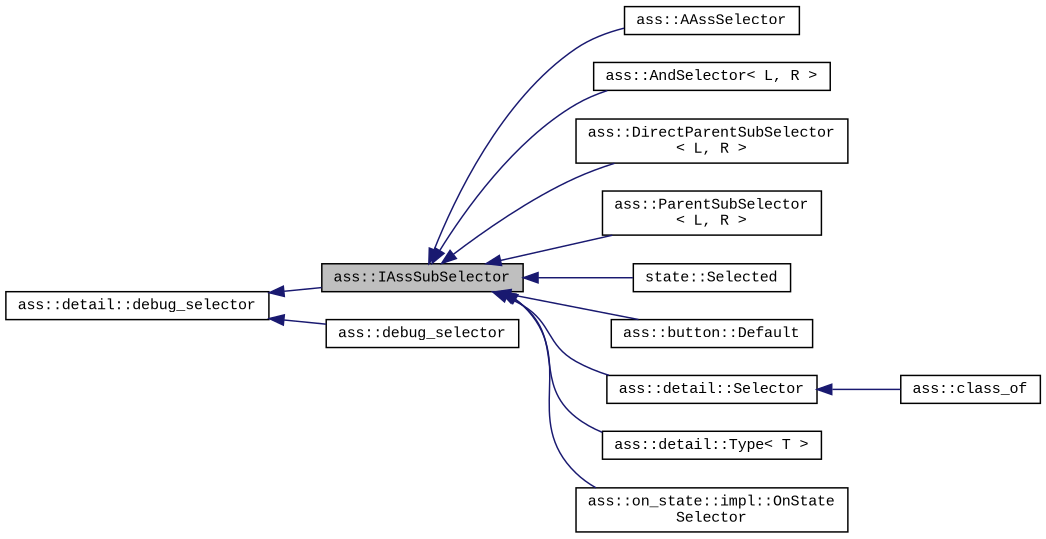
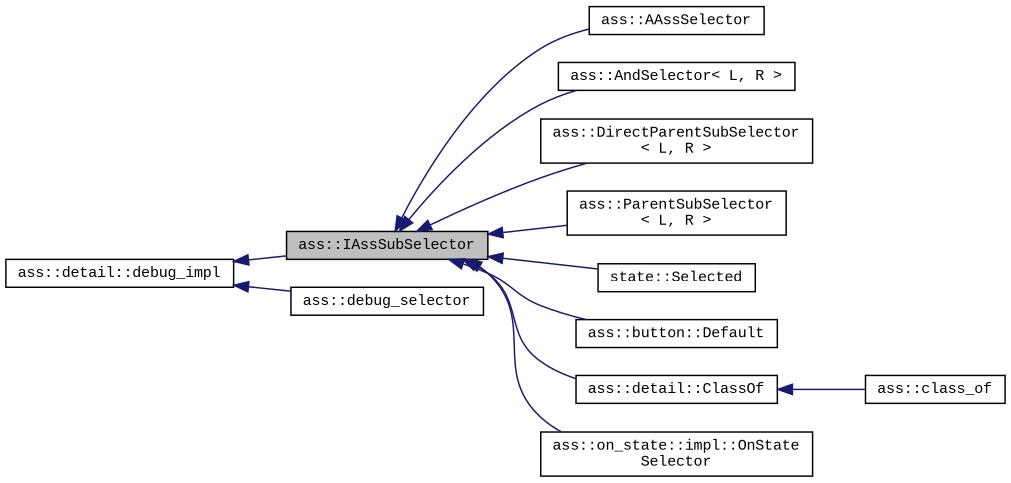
node "ass::detail::debug_selector": label "ass::detail::debug_selector" -> "ass::detail::debug_impl"
node "ass::detail::Selector": label "ass::detail::Selector" -> "ass::detail::ClassOf"
node "ass::detail::Type< T >": removed
